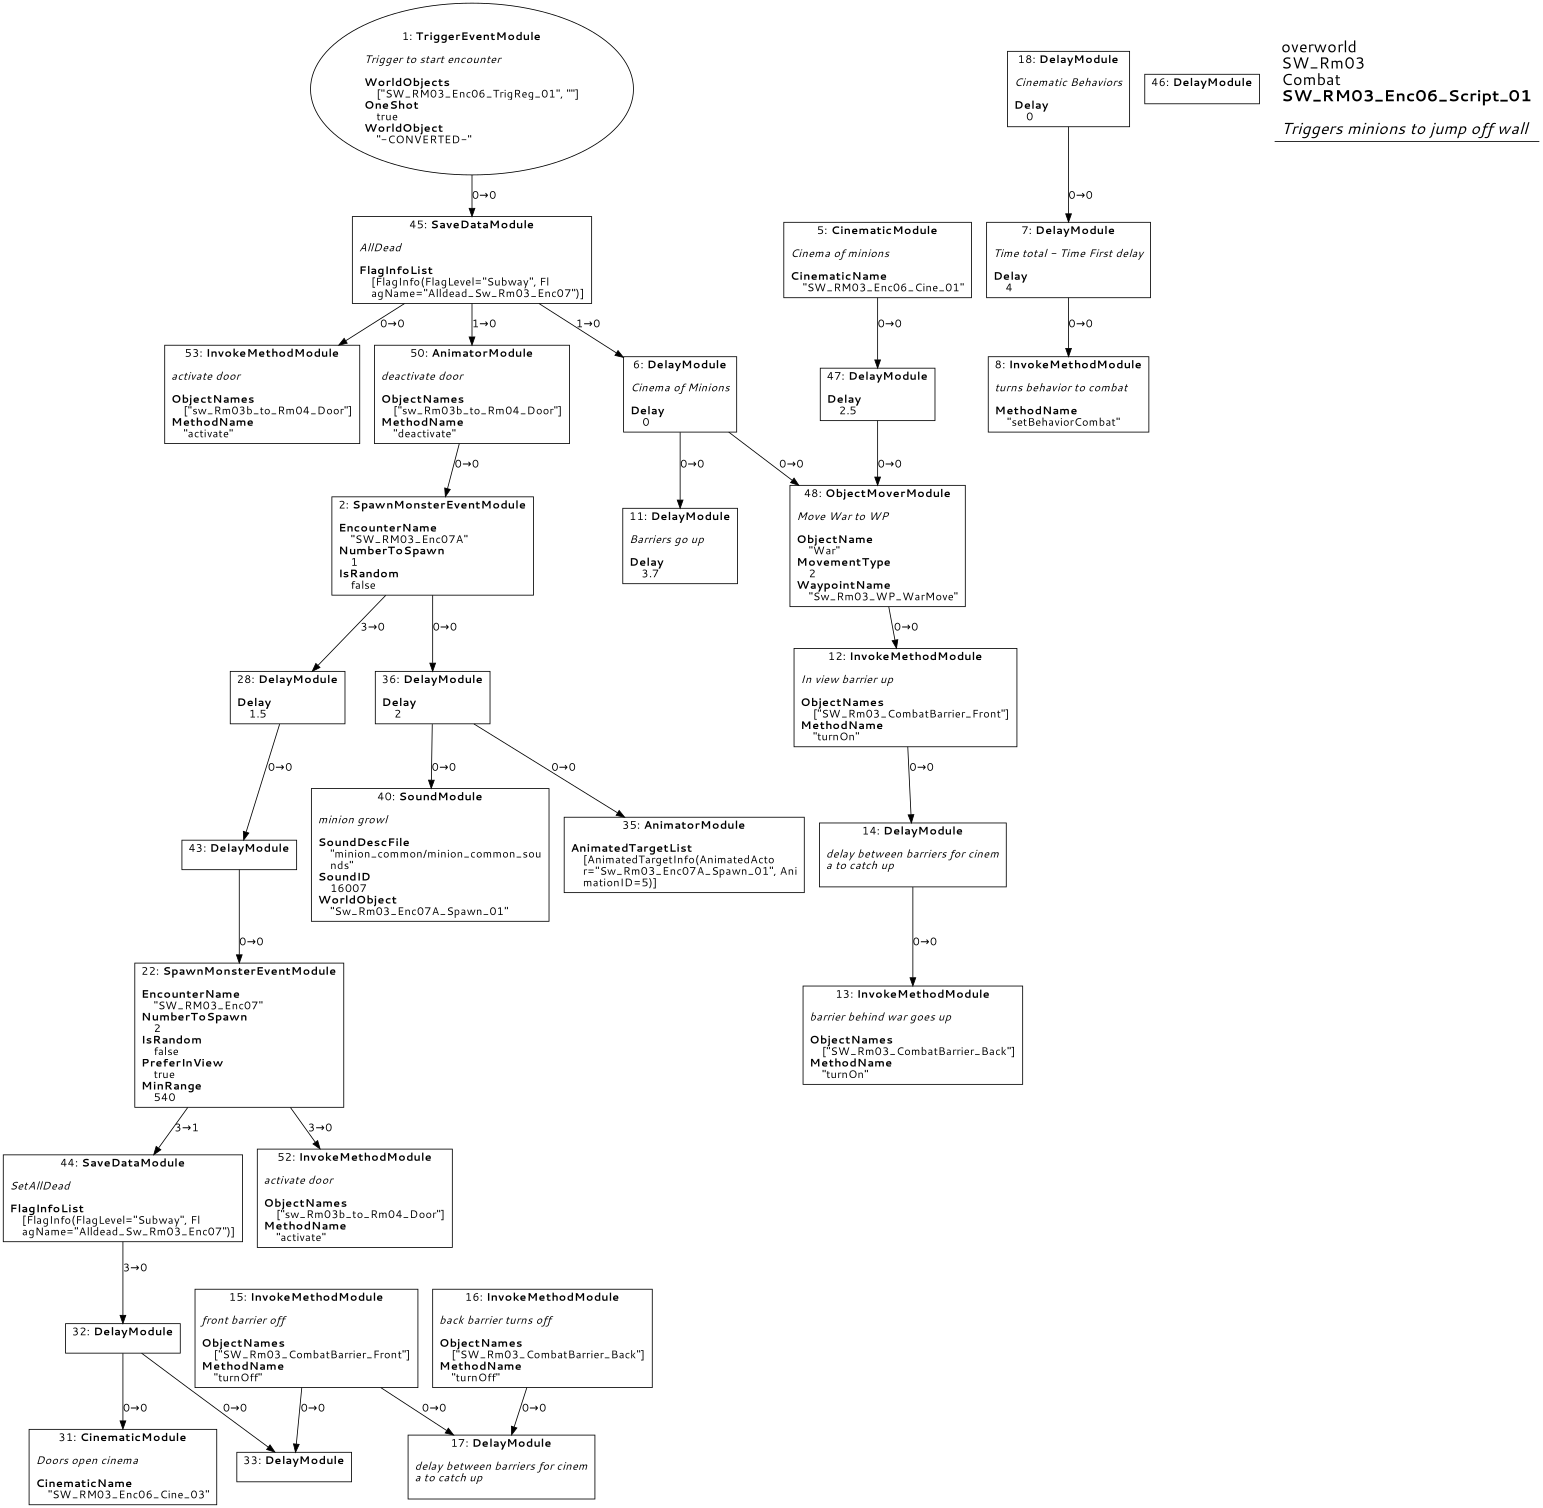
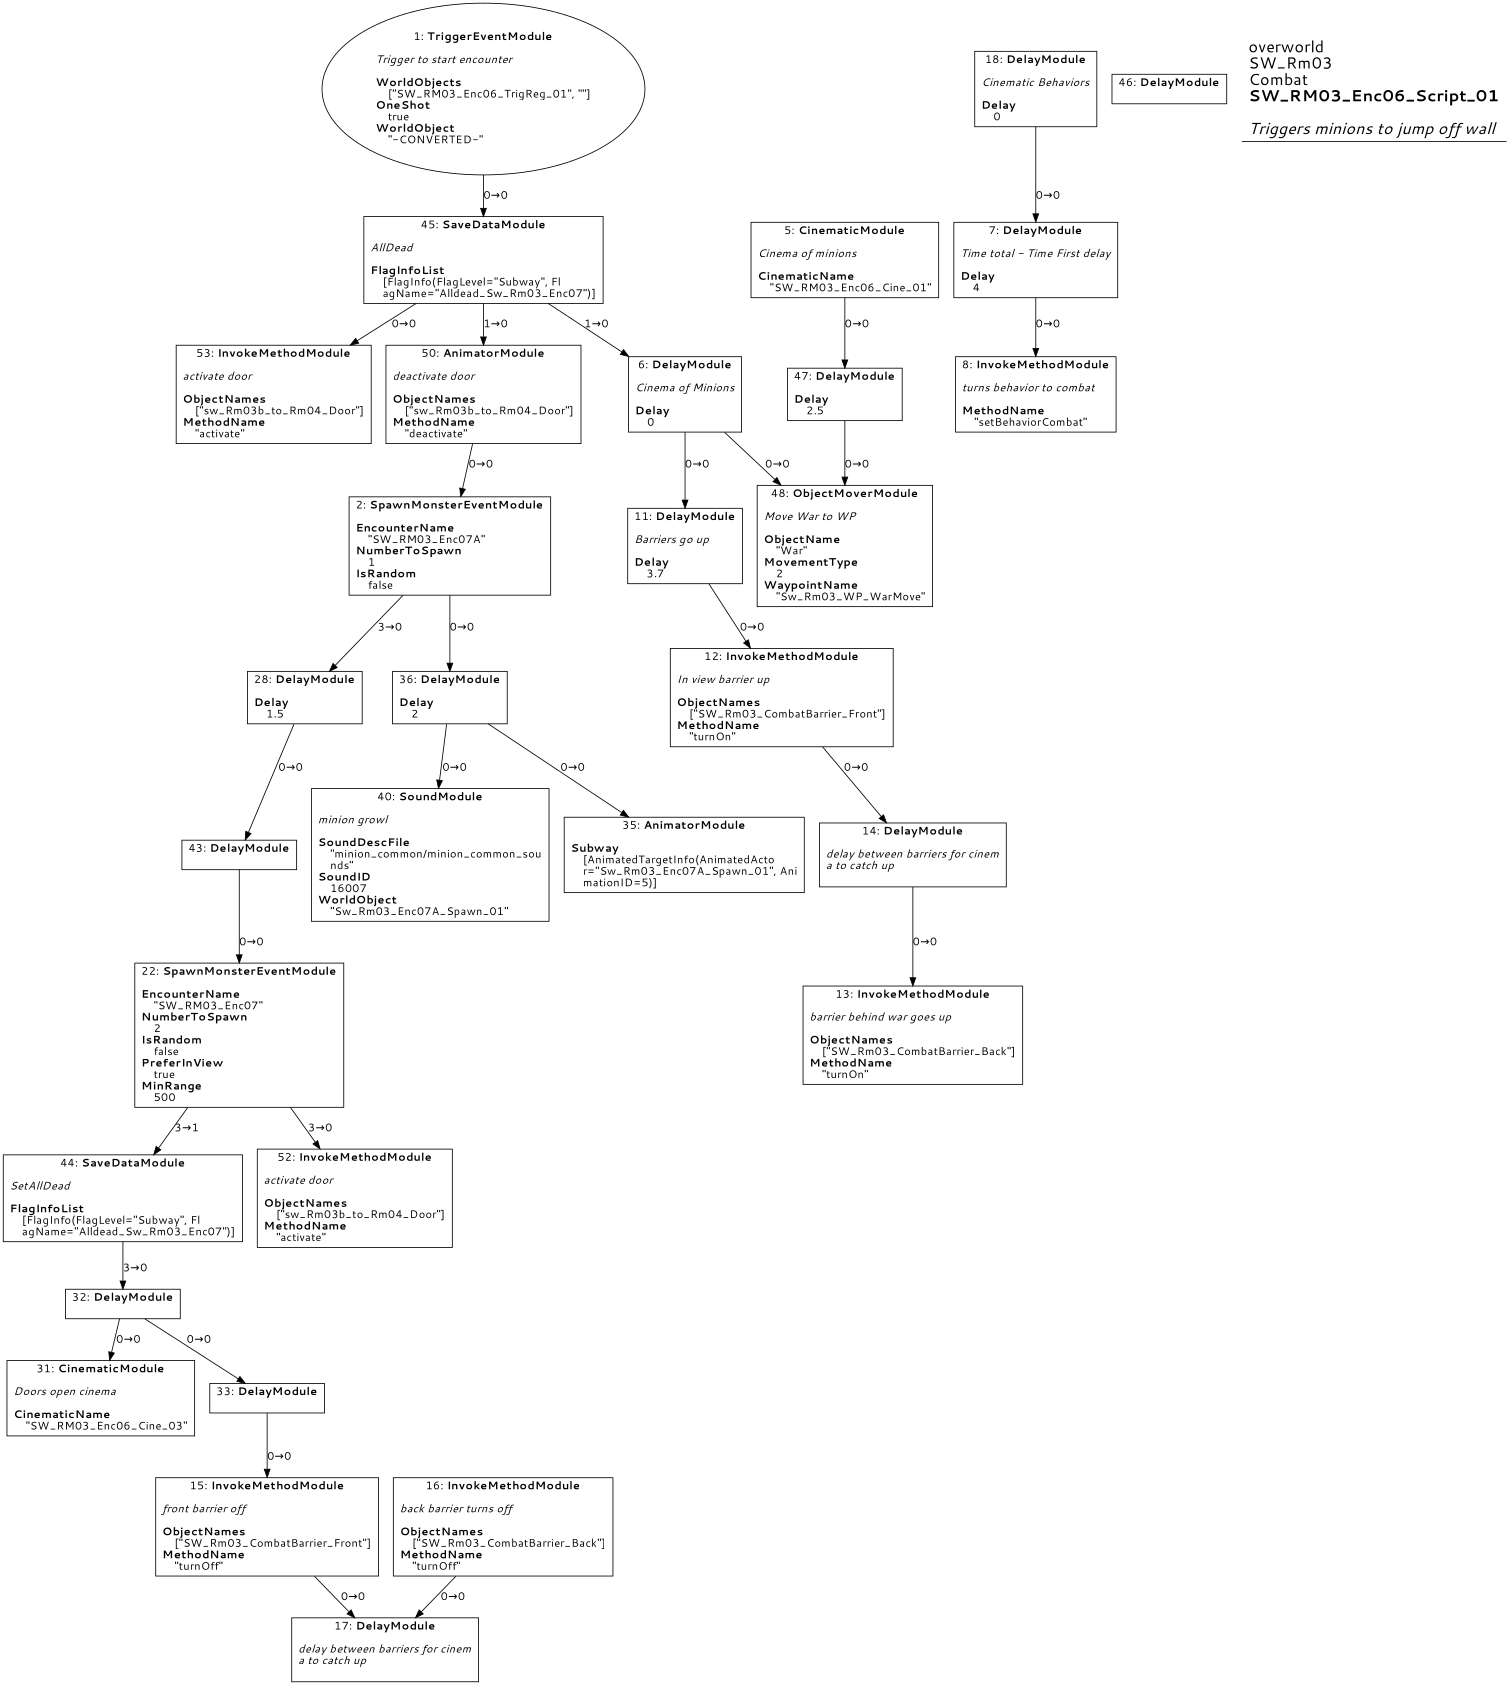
edge "48:" -> "12:": now "11:" -> "12:"
node "35:": text "AnimatedTargetList" -> "Subway"
node "22:": text "540" -> "500"
edge "15:" -> "33:": reversed
